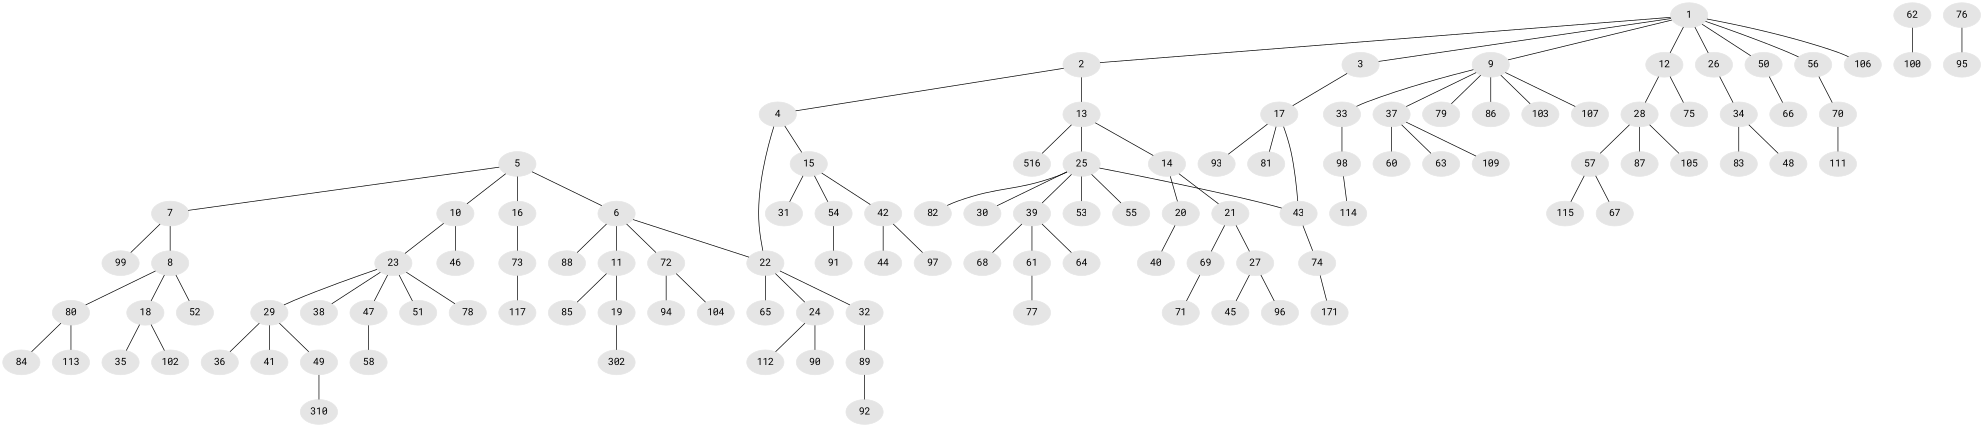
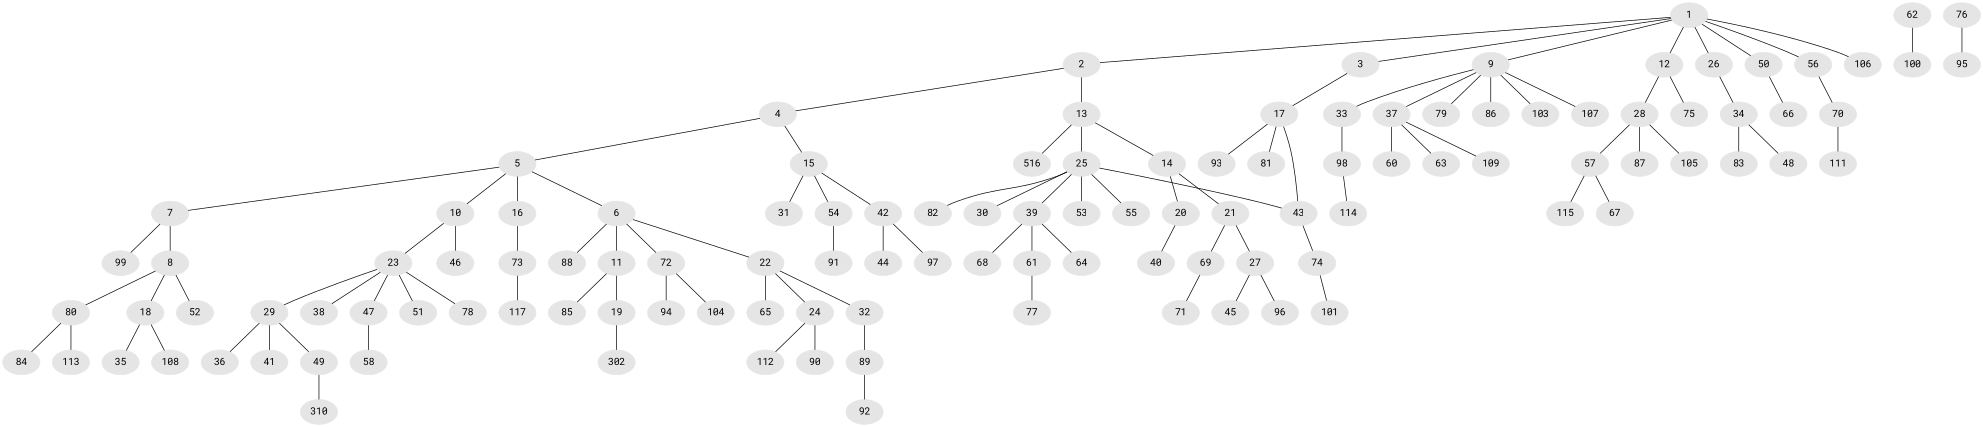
edge "4" -- "22": now "4" -- "5"
node "171": label "171" -> "101"
node "102": label "102" -> "108"
